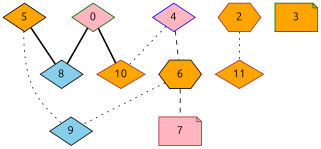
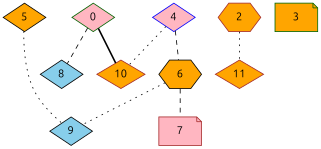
edge "5" -- "8": removed
edge "0" -- "8": style bold -> dashed
